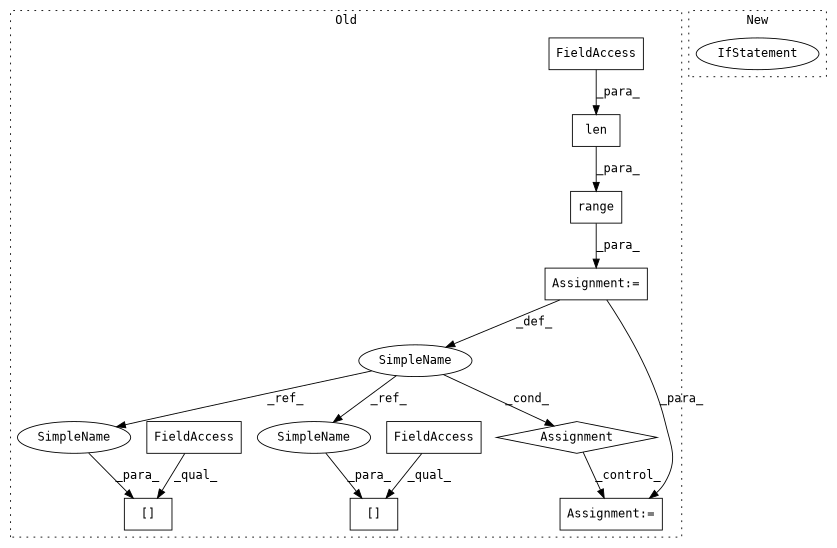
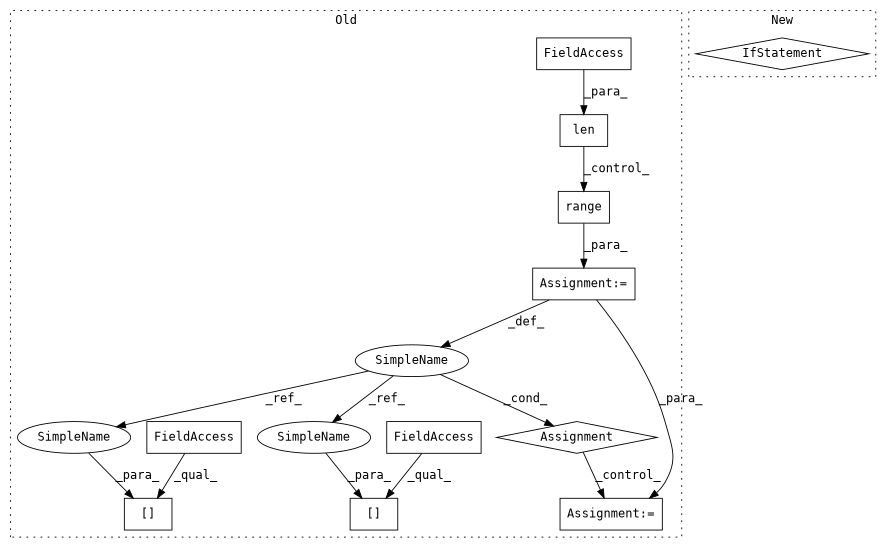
node "IfStatement": shape ellipse -> diamond
edge "len" -> "range": label "_para_" -> "_control_"
